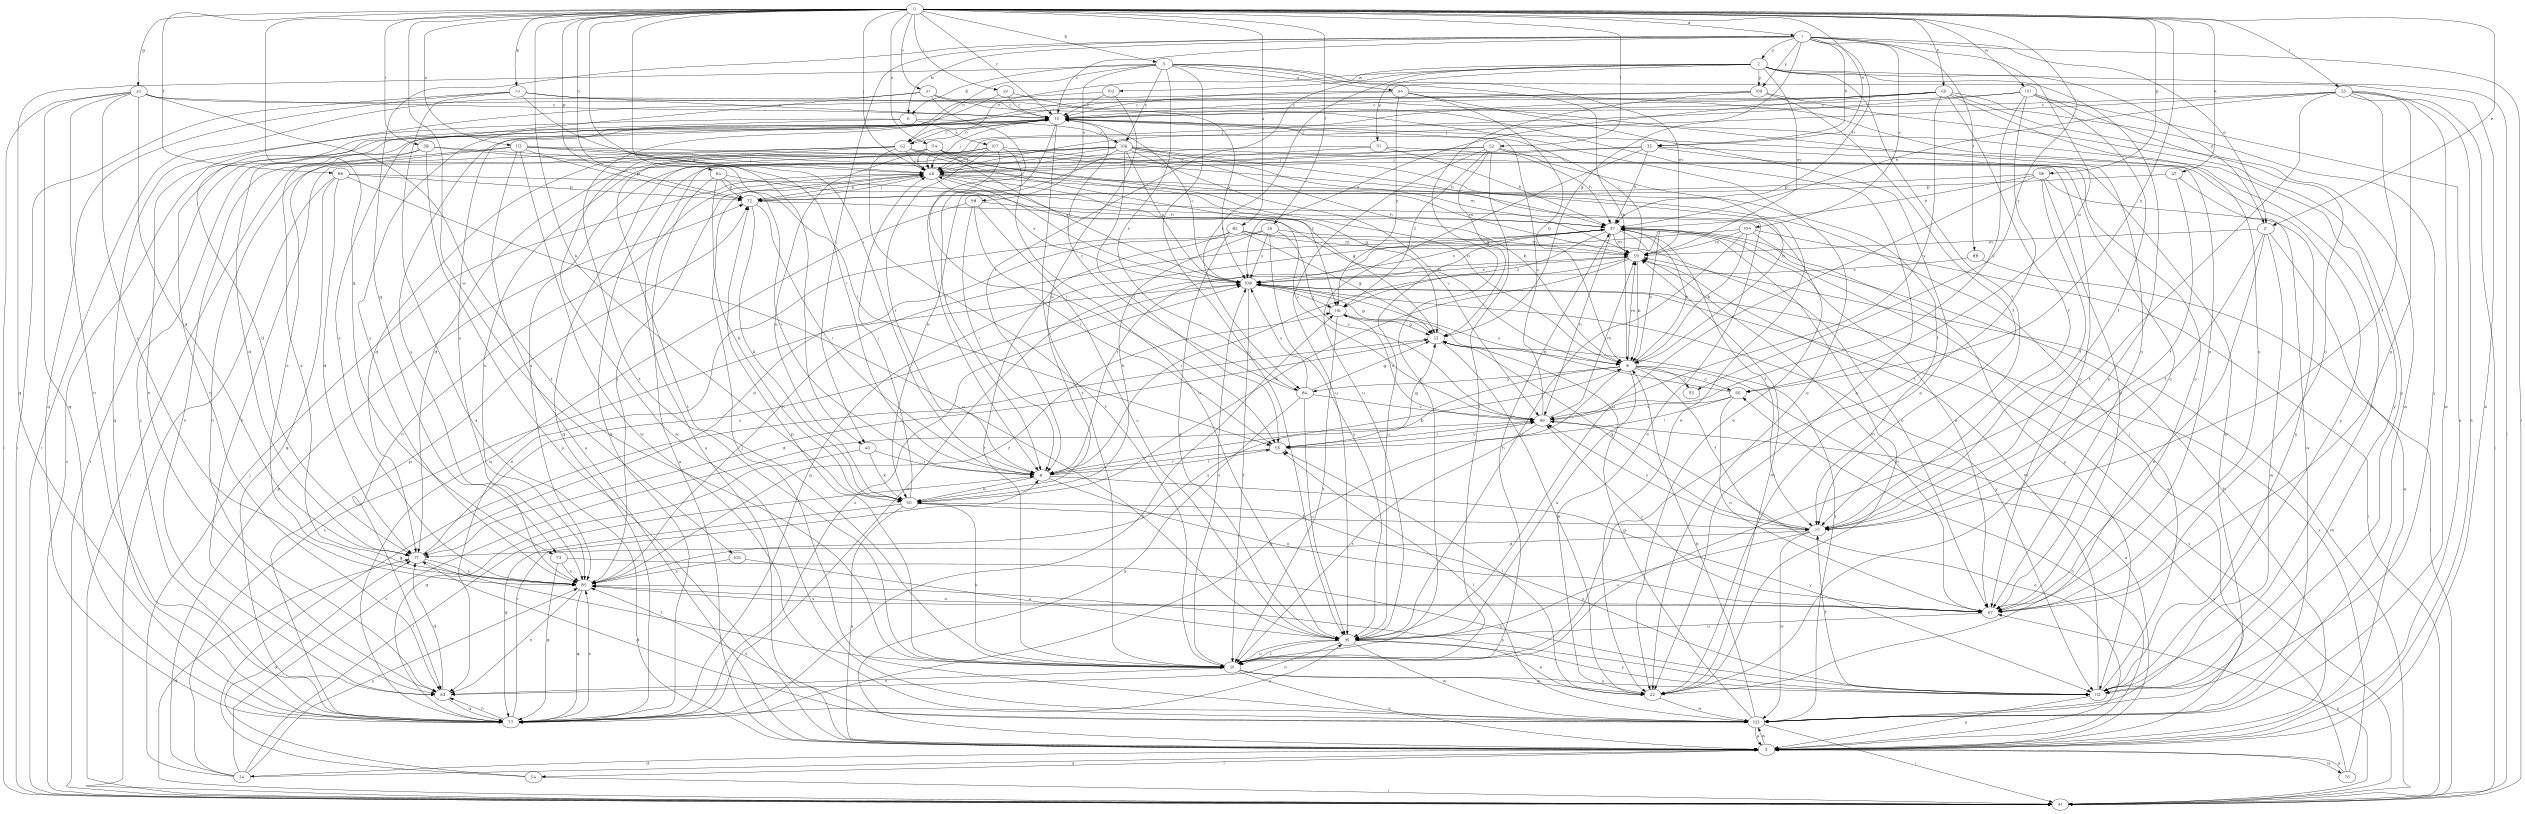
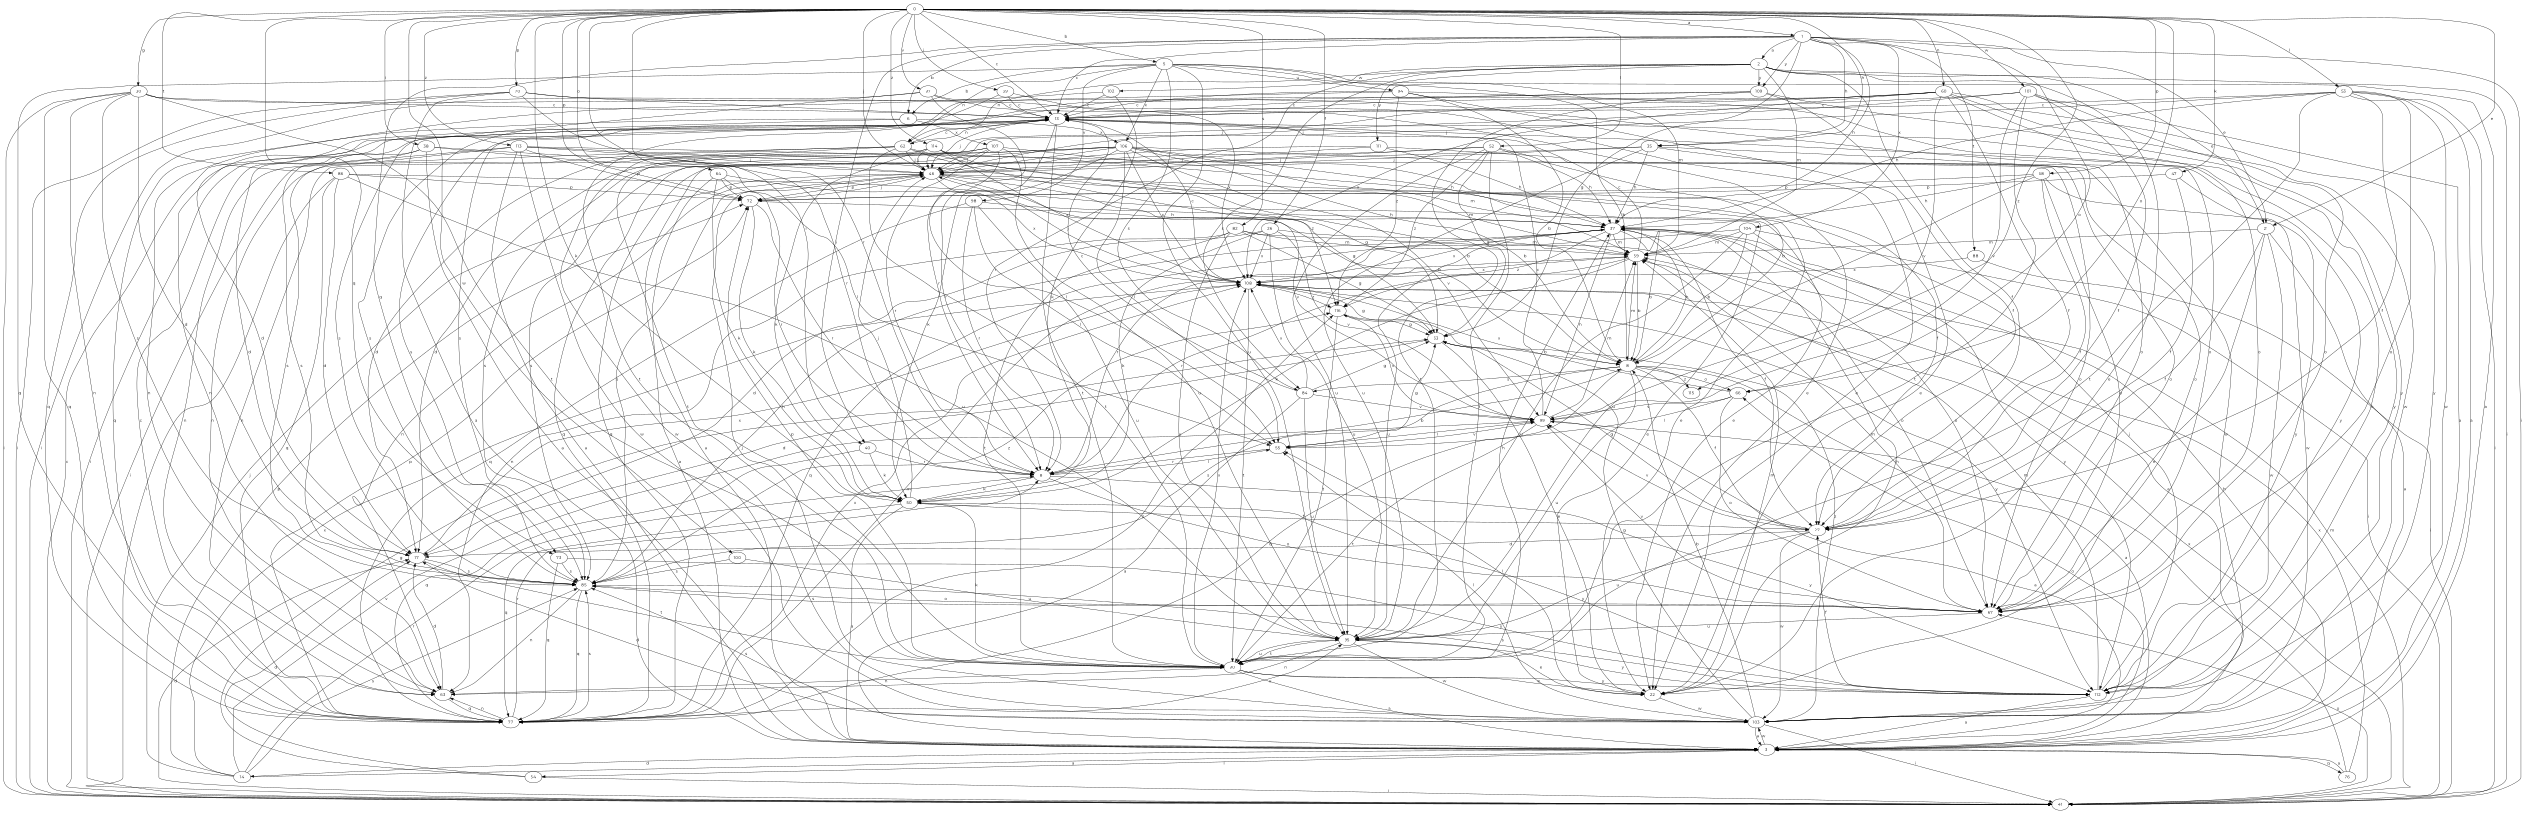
node "91": label "91" -> "90"
